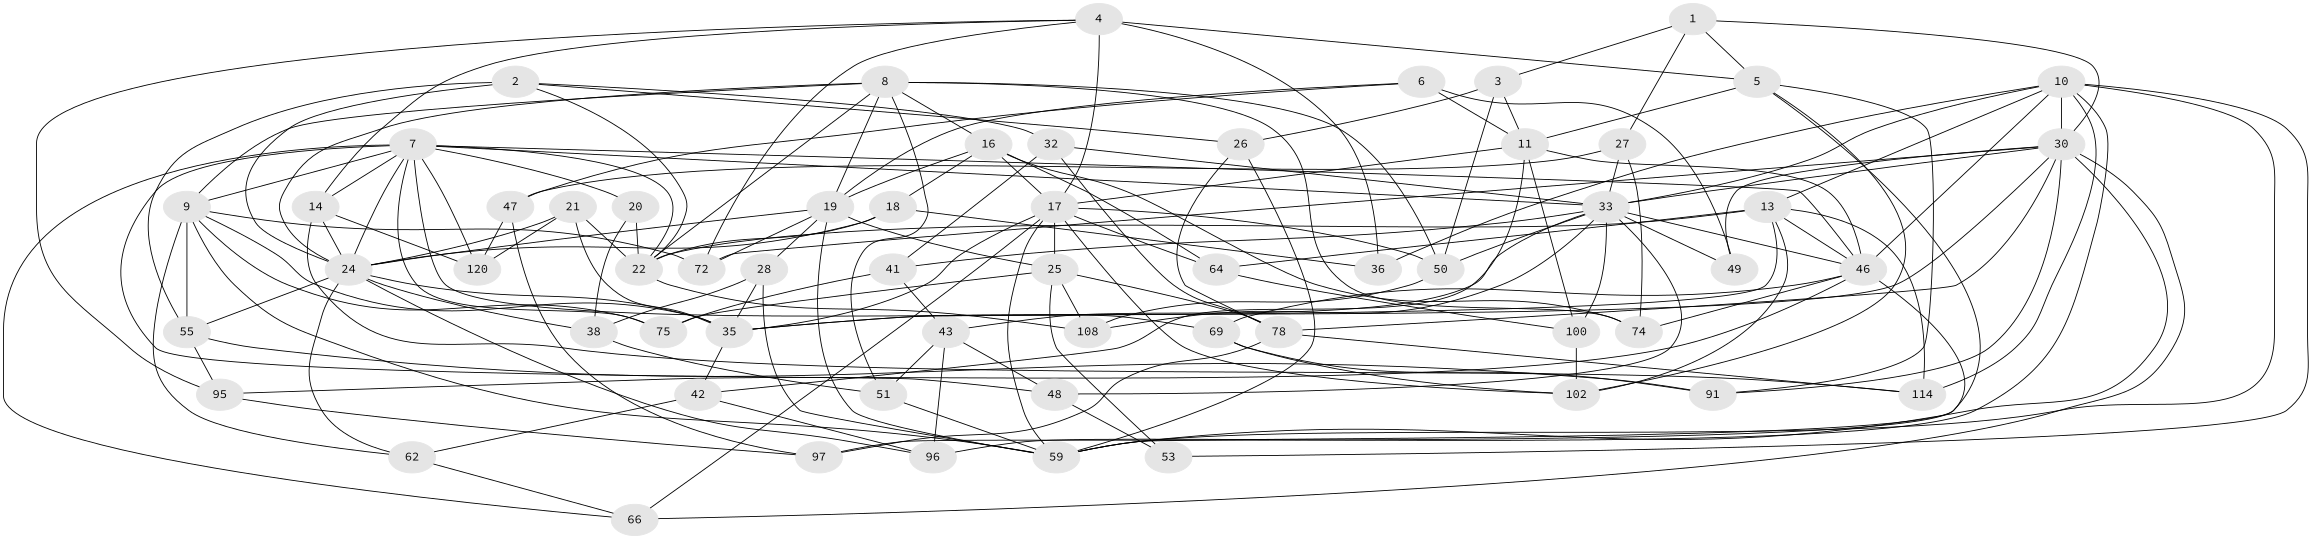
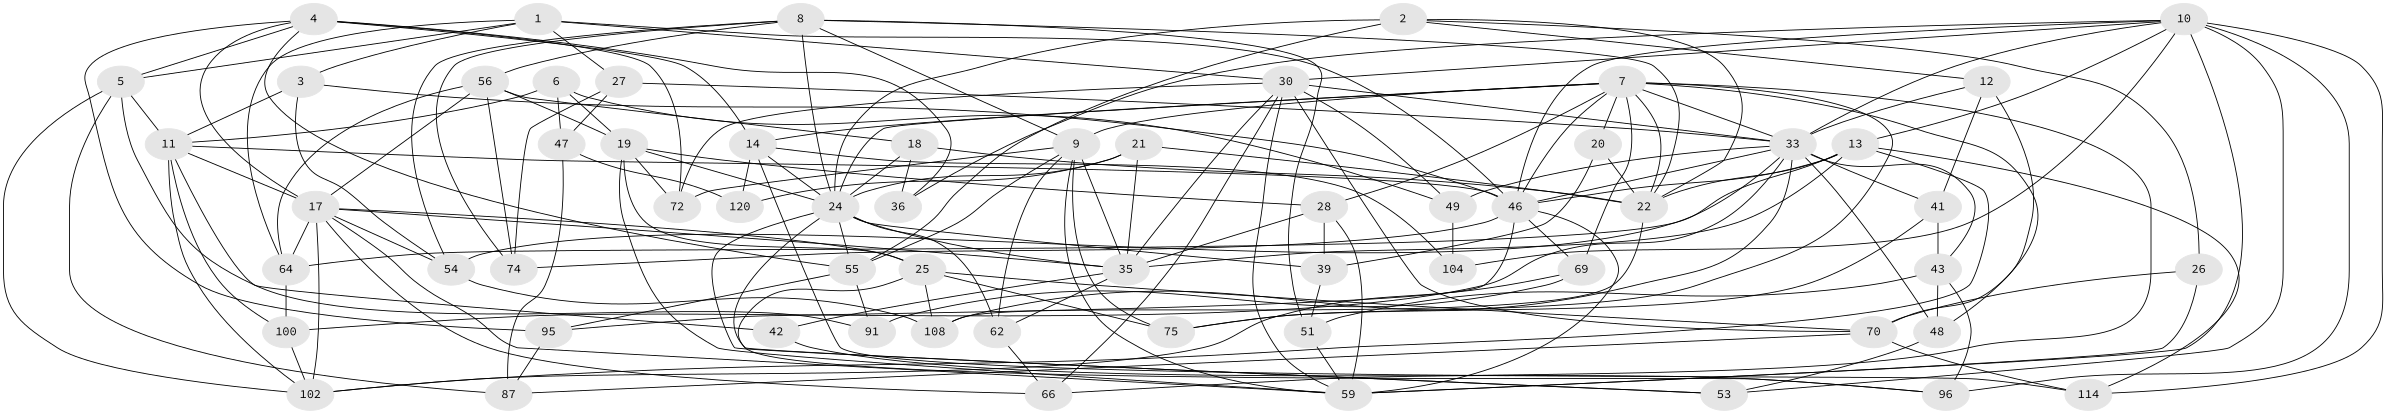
edge "1" -- "46": added
edge "1" -- "64": added
edge "3" -- "26": now "3" -- "46"
edge "8" -- "19": removed
node "16": label "16" -> "56"
node "32": label "32" -> "12"
edge "4" -- "55": added
edge "7" -- "120": now "7" -- "28"
node "50": label "50" -> "54"
node "104": added
edge "11" -- "102": added
node "38": label "38" -> "39"
node "78": label "78" -> "70"
edge "30" -- "91": removed
edge "24" -- "53": added
edge "42" -- "62": now "35" -- "62"
node "97": label "97" -> "87"
